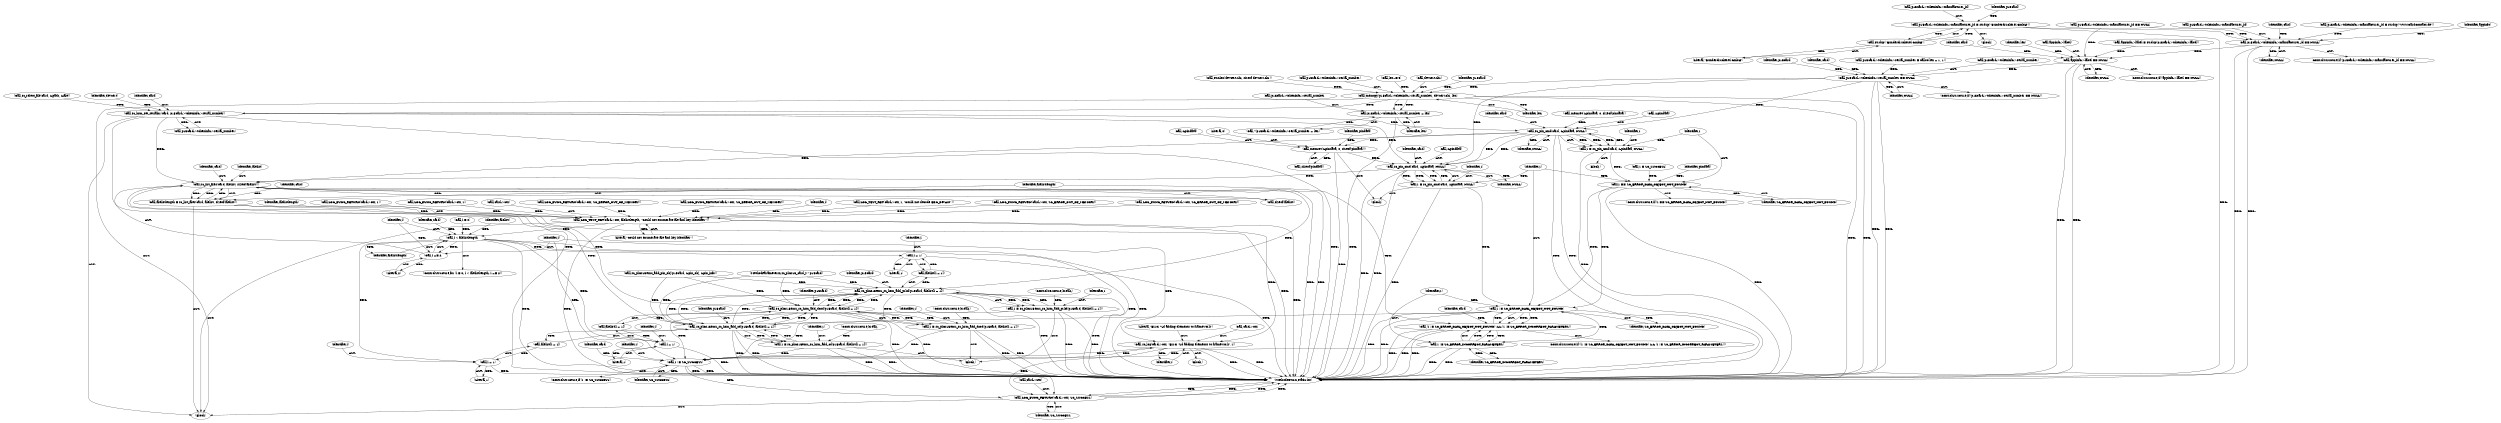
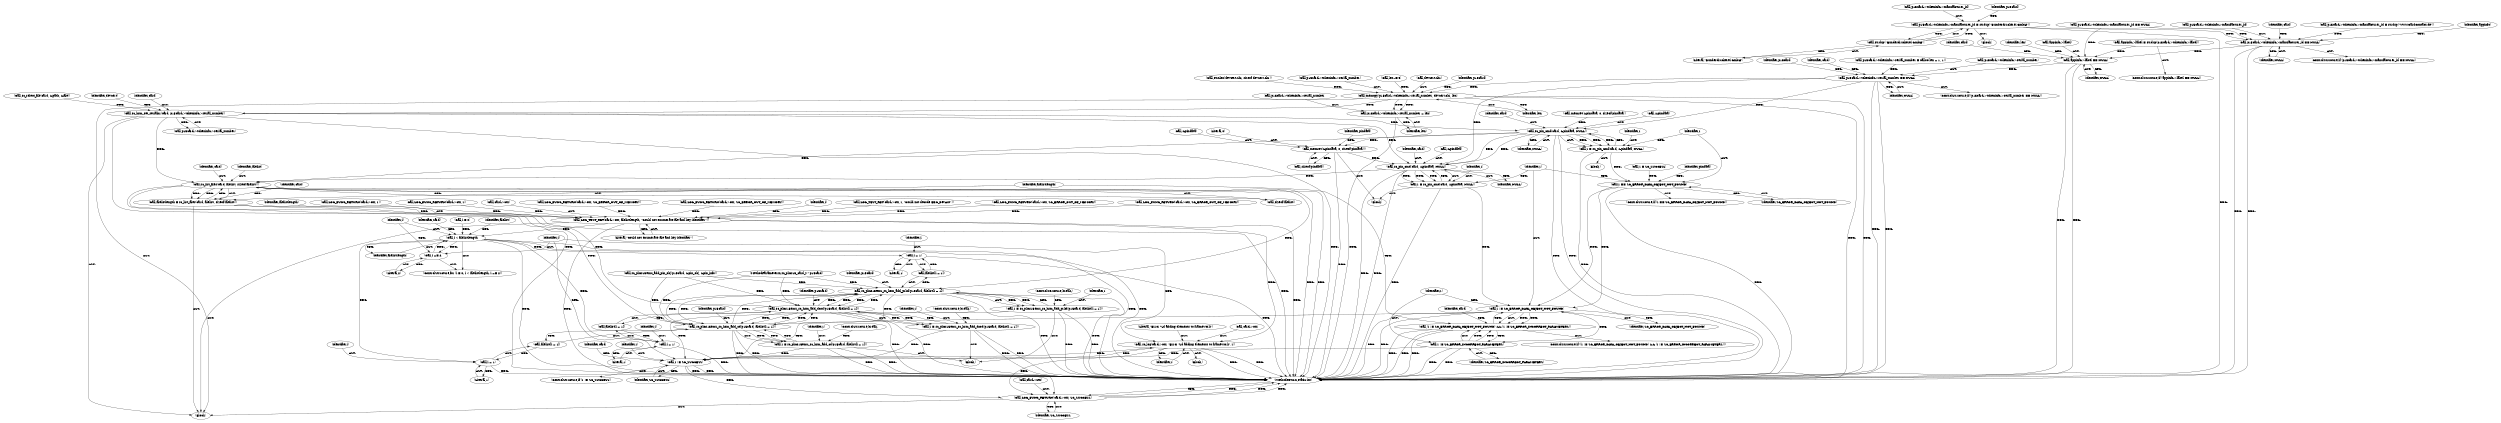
edge "(Call,appinfo->label == NULL)" -> "(ControlStructure,if (appinfo->label == NULL))": now "(Call,appinfo->label = strdup(p15card->tokeninfo->label))" -> "(ControlStructure,if (appinfo->label == NULL))"
node "(Call,*(p15card->tokeninfo->serial_number + len))": removed
edge "(Call,i += 2)" -> "(Call,sc_list_files(card, filelist, sizeof(filelist)))": now "(Call,i += 2)" -> "(ControlStructure,for (i = 0; i < filelistlength; i += 2))"
edge "(Call,i += 2)" -> "(Call,i < filelistlength)": label "AST: " -> "DDG: "
edge "(Identifier,SC_ERROR_INCORRECT_PARAMETERS)" -> "(Call,r != SC_ERROR_INCORRECT_PARAMETERS)": label "DDG: " -> "AST: "
edge "(Call,r != SC_SUCCESS)" -> "(Call,LOG_FUNC_RETURN(card->ctx, SC_SUCCESS))": label "CFG: " -> "DDG: "
